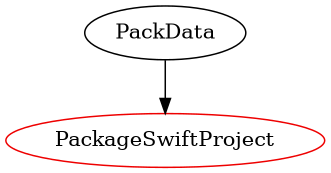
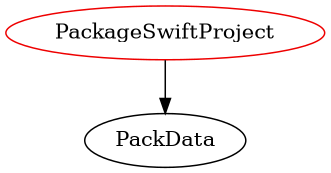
edge "PackData" -> "PackageSwiftProject": reversed
